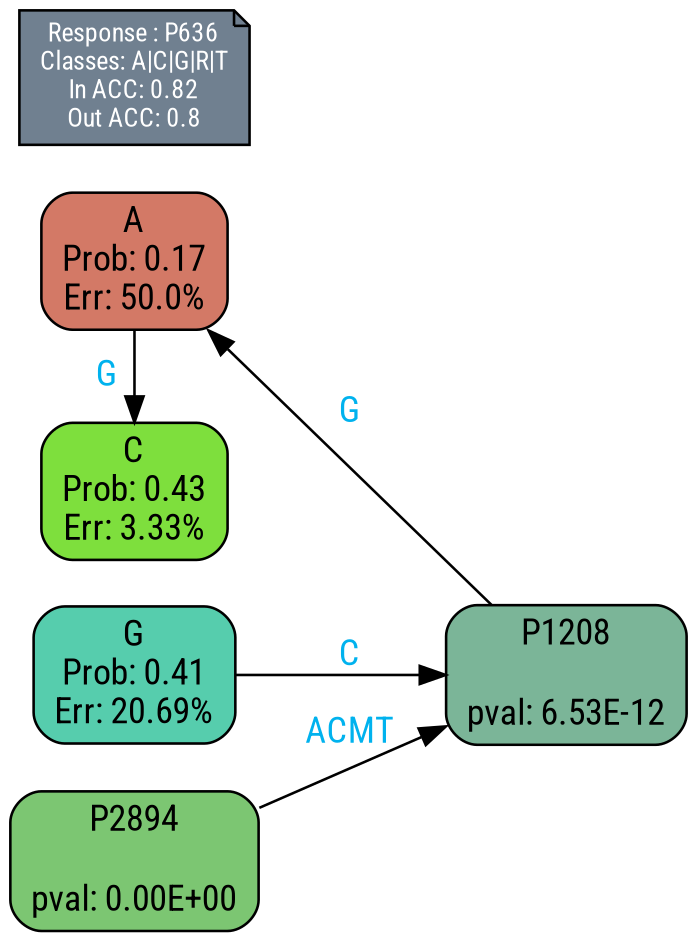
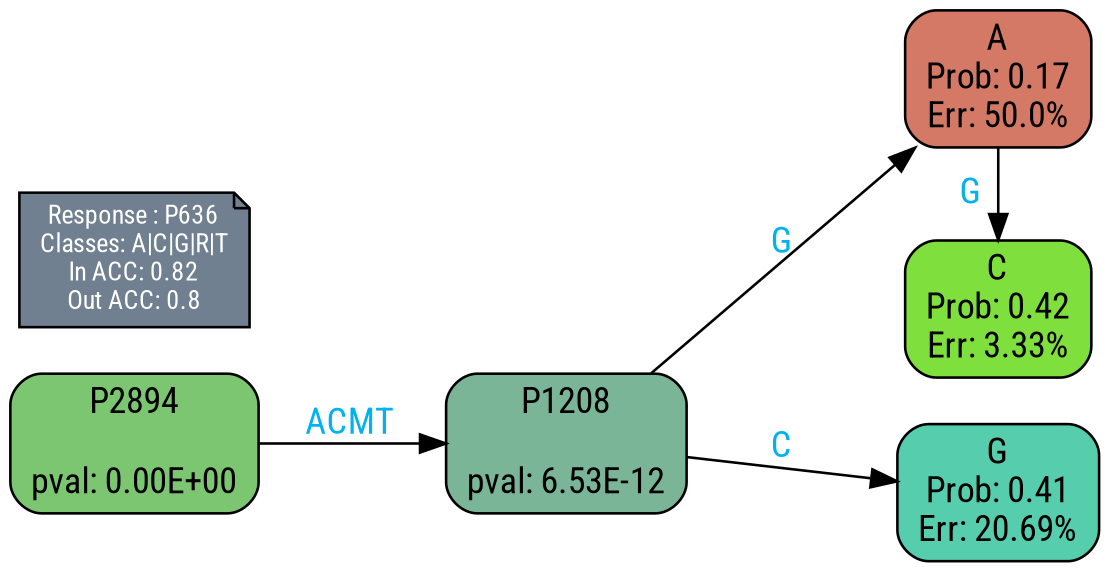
node "C Prob: 0.43 Err: 3.33%": label "C Prob: 0.43 Err: 3.33%" -> "C Prob: 0.42 Err: 3.33%"
edge "G Prob: 0.41 Err: 20.69%" -> "P1208 pval: 6.53E-12": reversed
